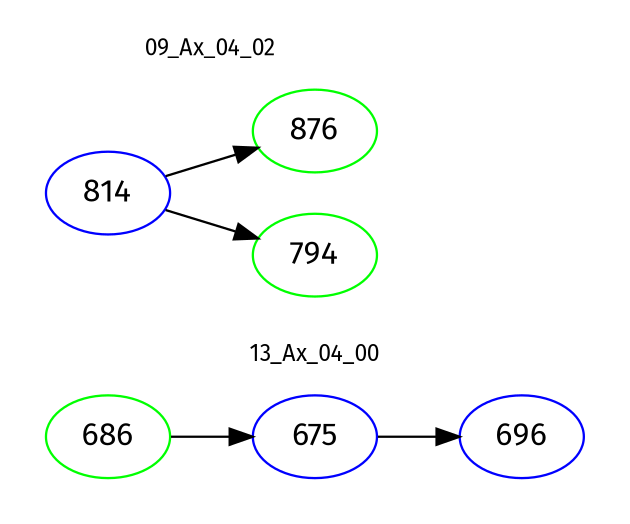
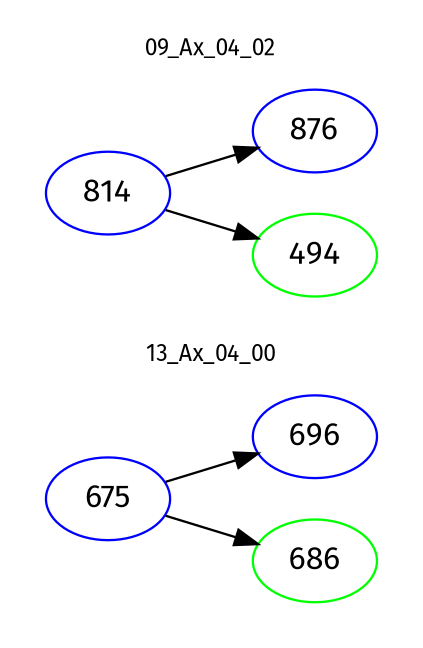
node "876": color green -> blue
node "794": label "794" -> "494"
edge "686" -> "675": reversed
